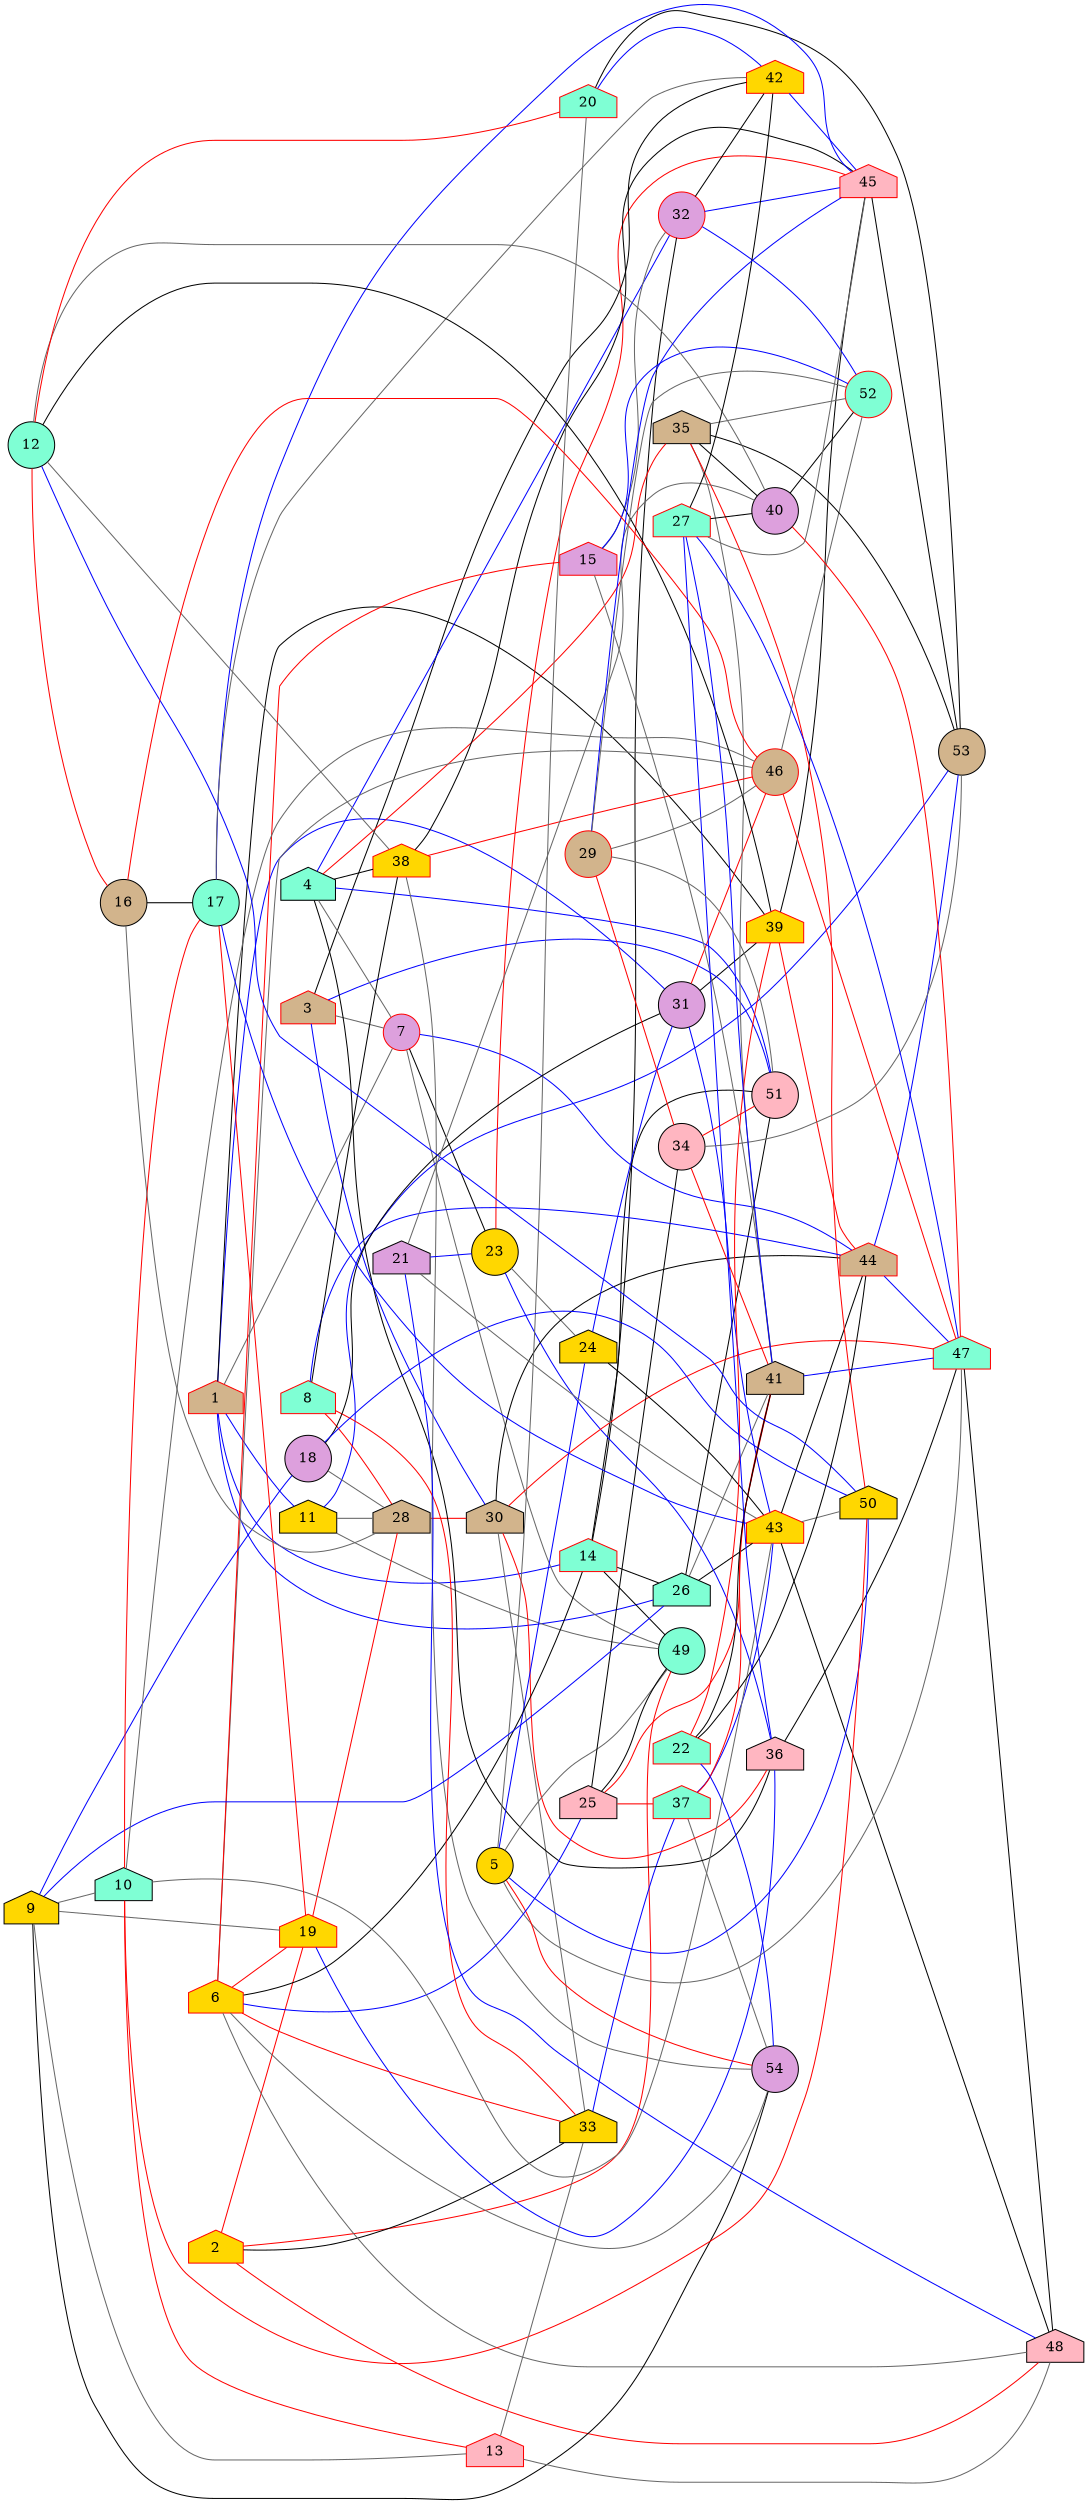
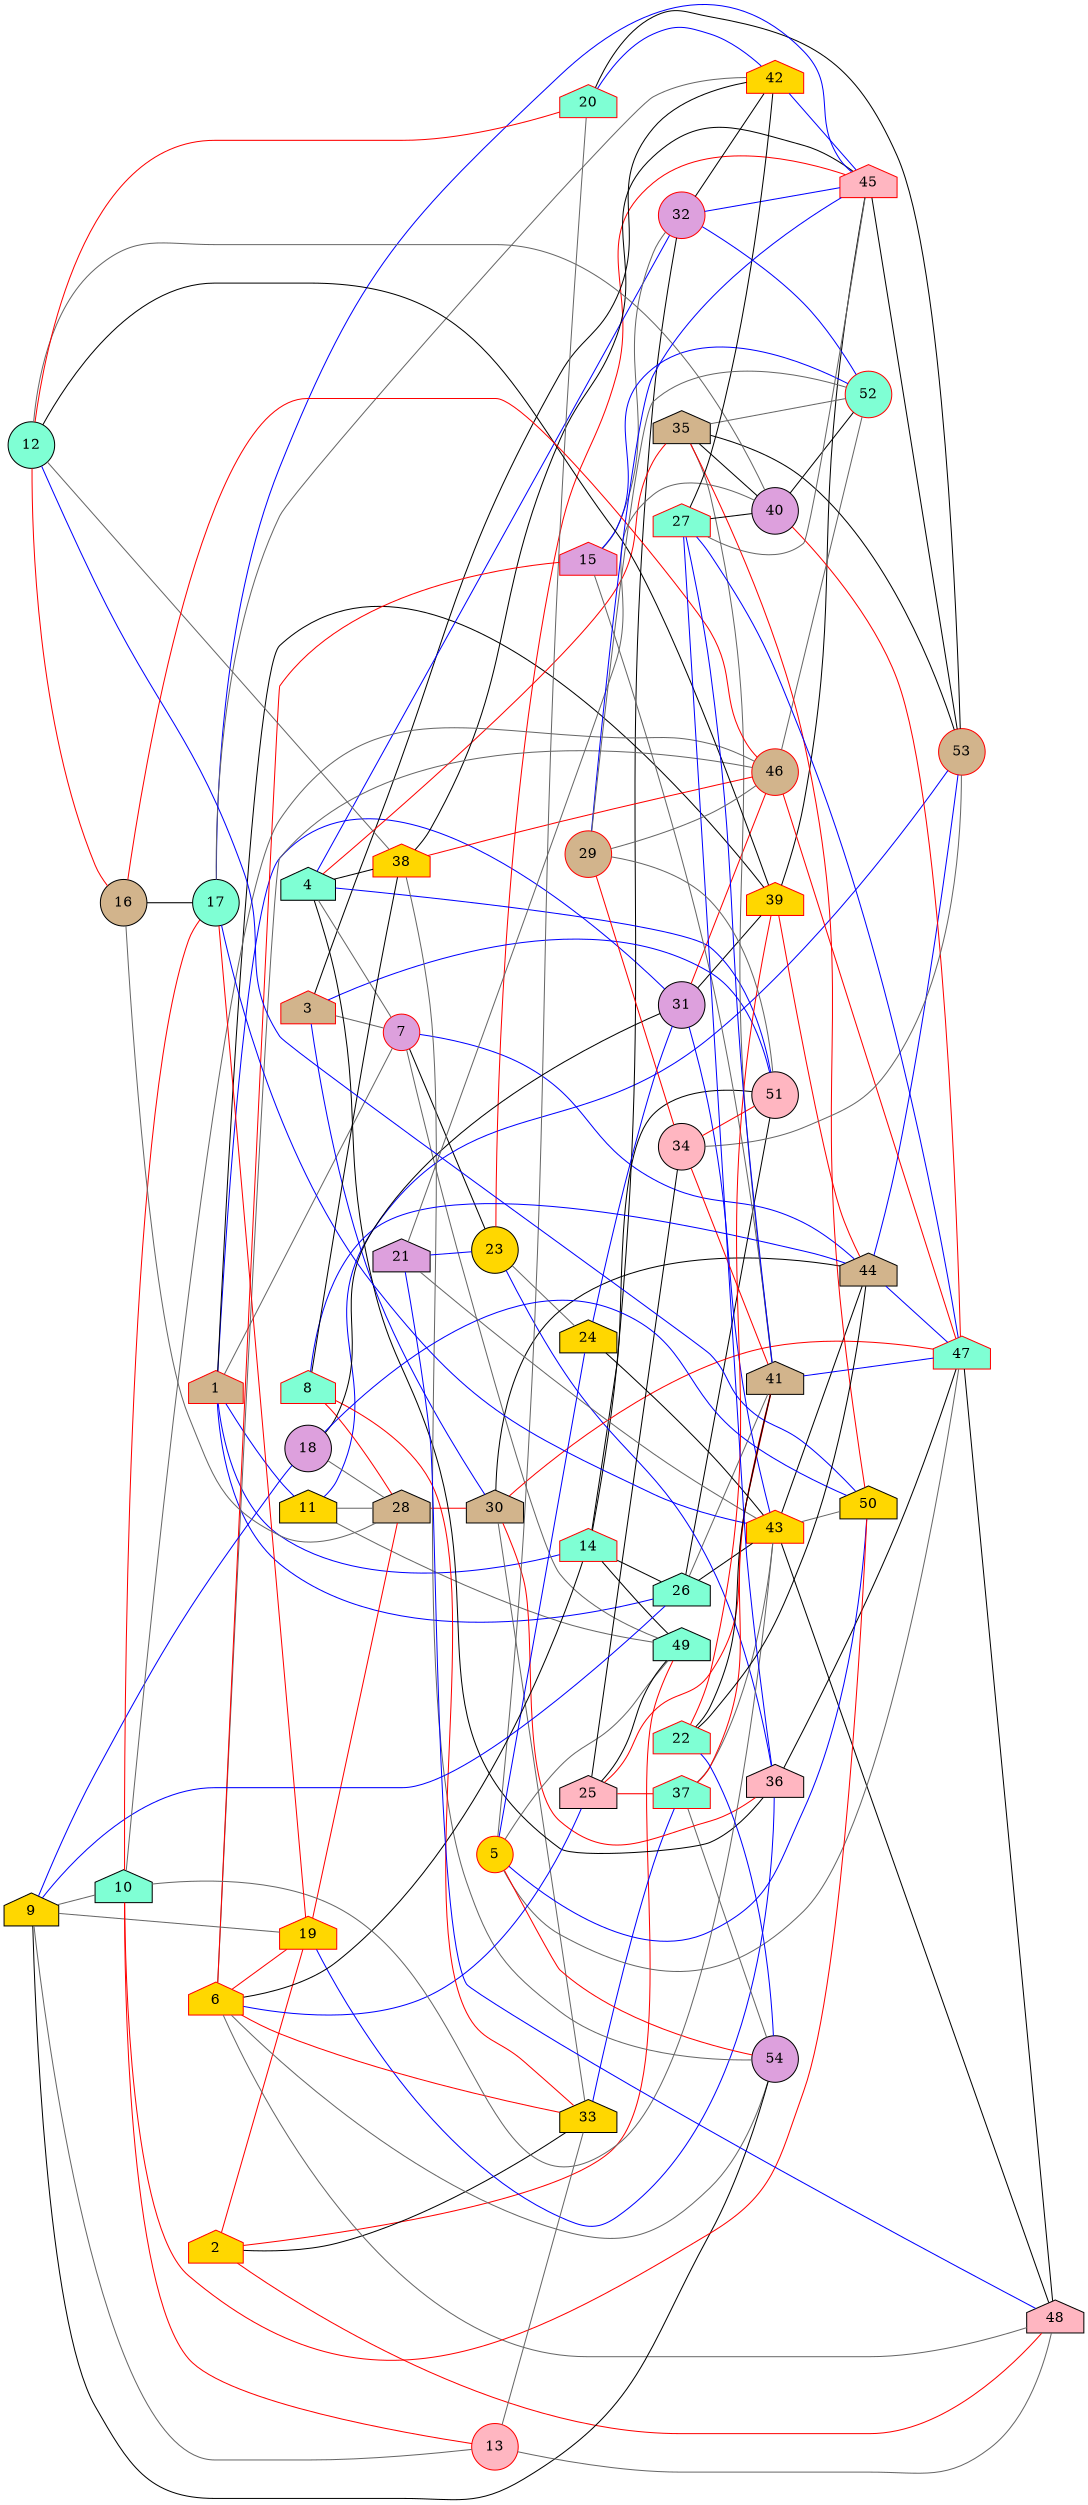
node "53": color black -> red
node "44": color red -> black
node "49": shape circle -> house
edge "43" -- "37": color blue -> gray40
node "5": color black -> red
node "13": shape house -> circle
